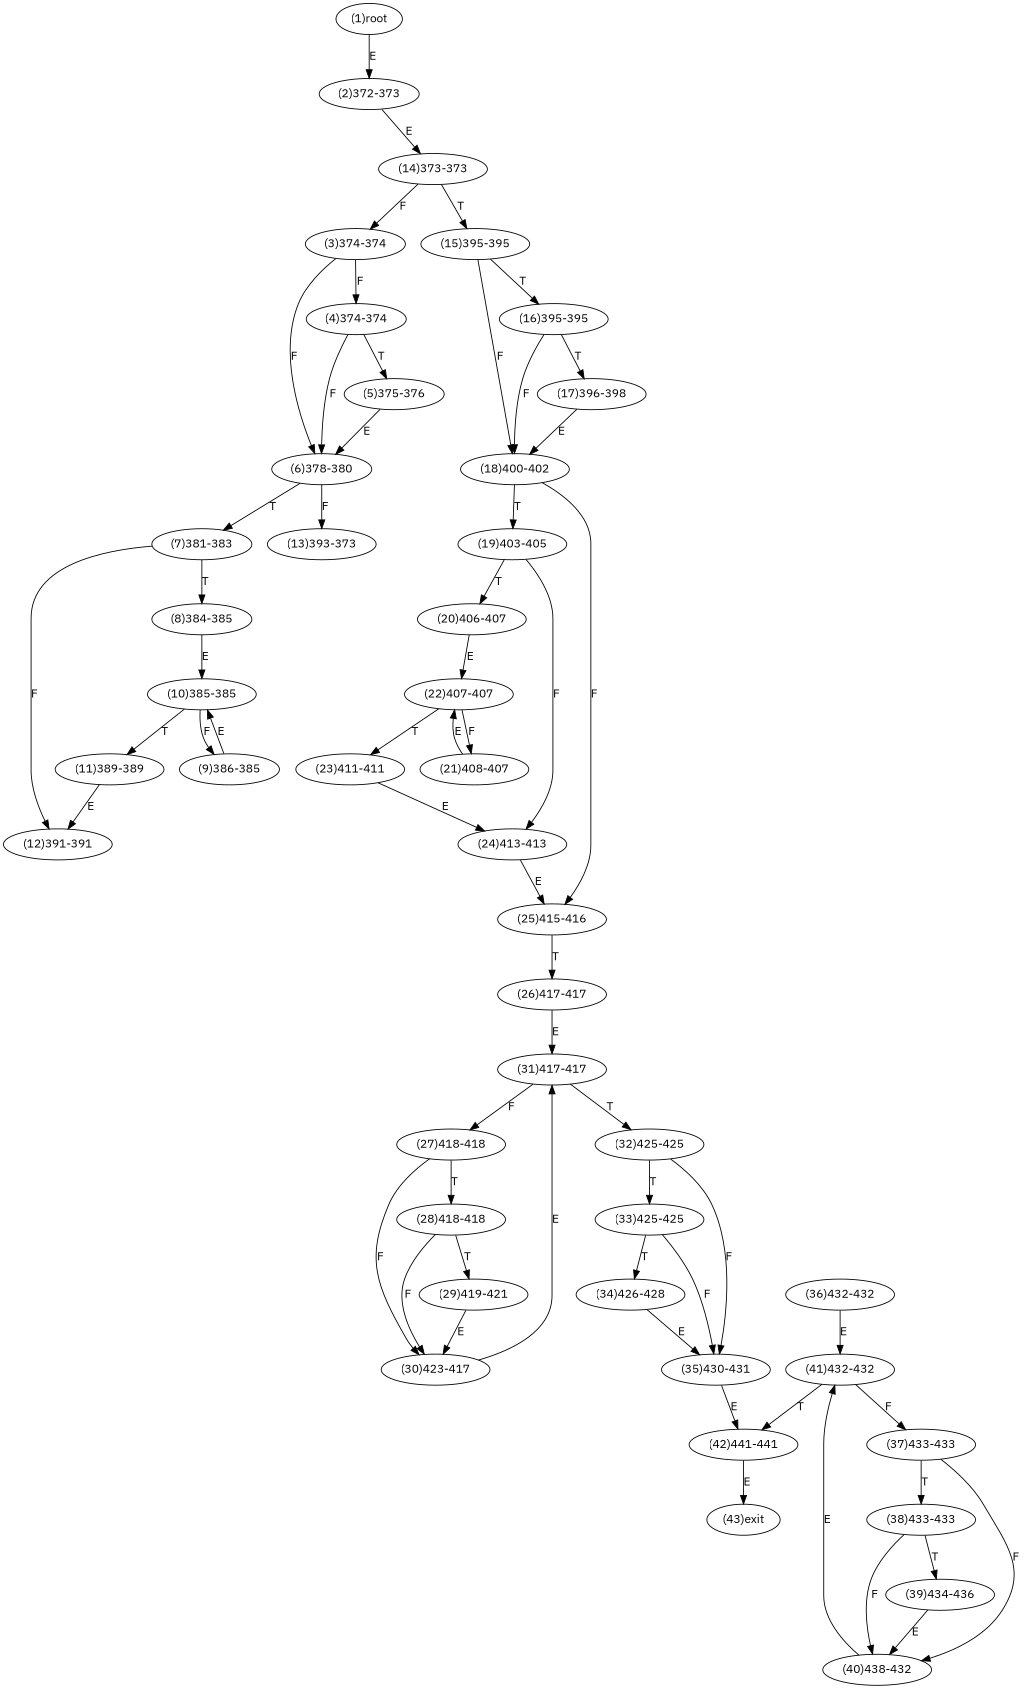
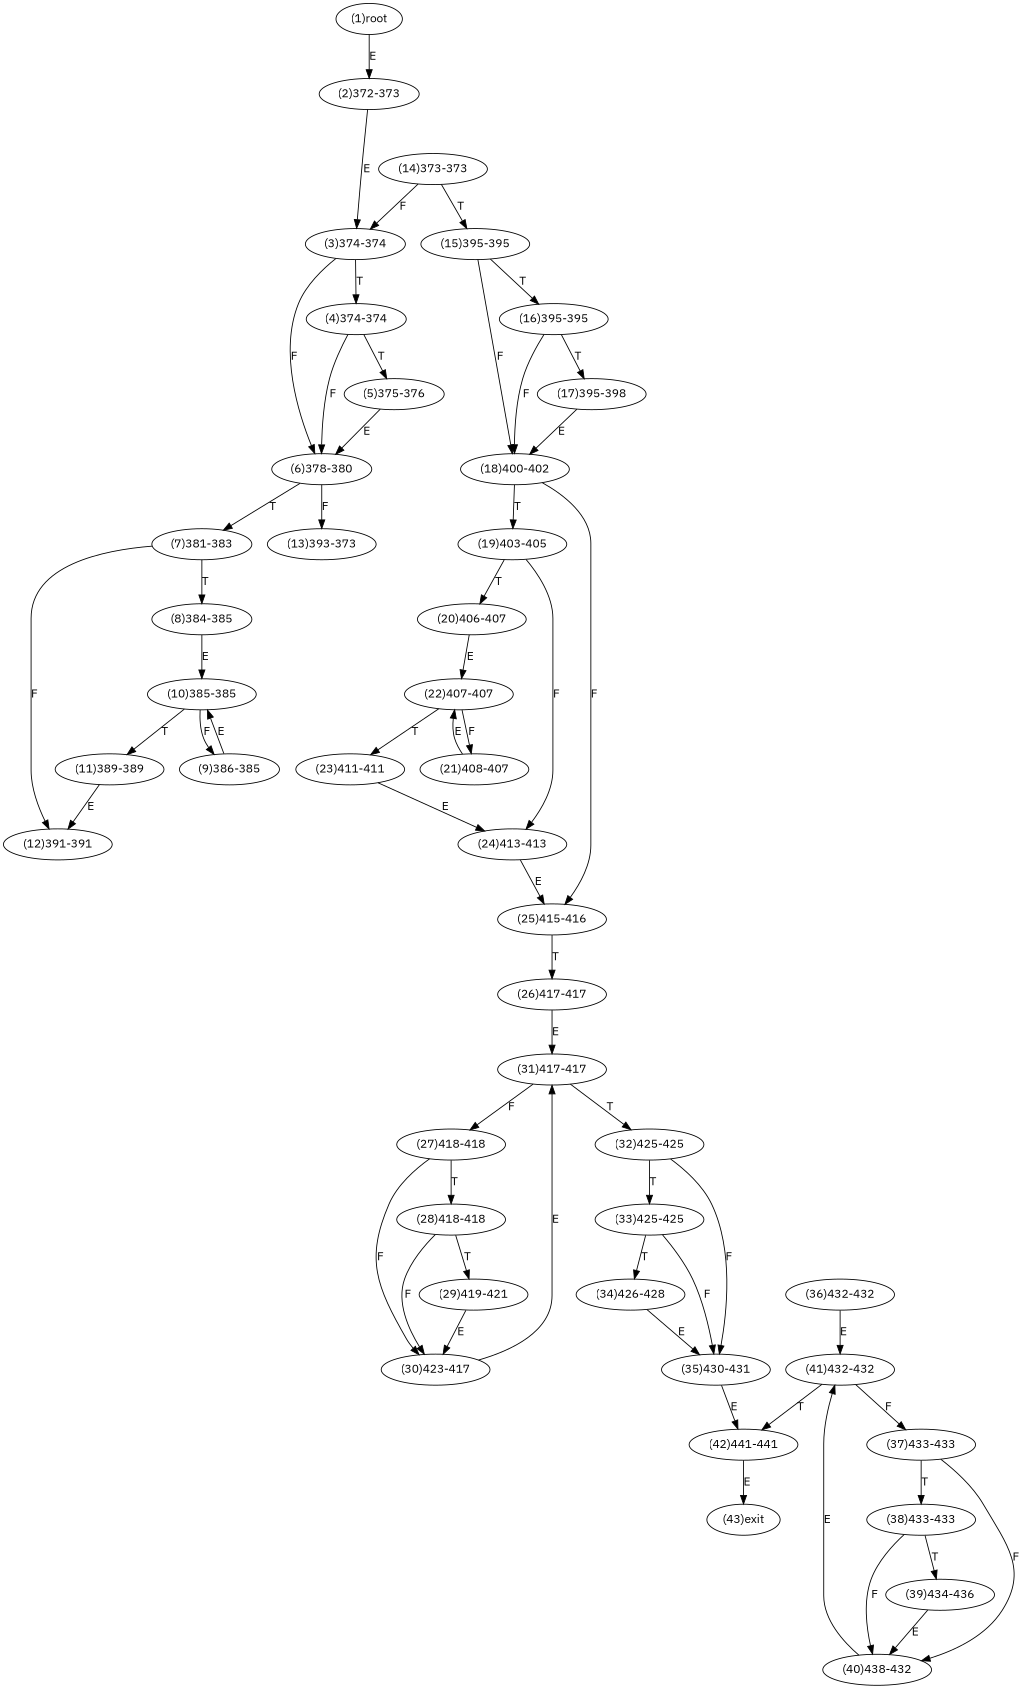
edge "(2)372-373" -> "(14)373-373": now "(2)372-373" -> "(3)374-374"
edge "(3)374-374" -> "(4)374-374": label "F" -> "T"
node "(17)396-398": label "(17)396-398" -> "(17)395-398"
